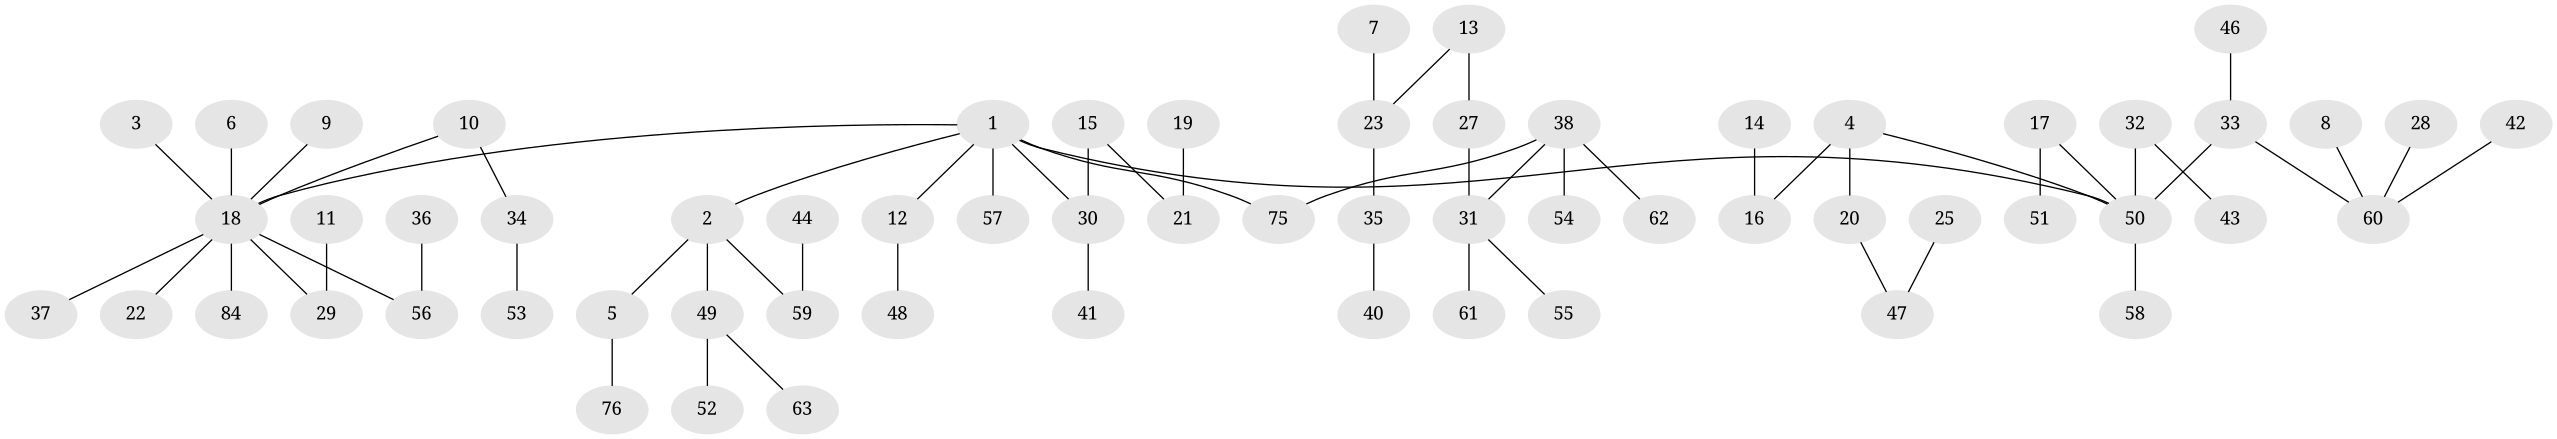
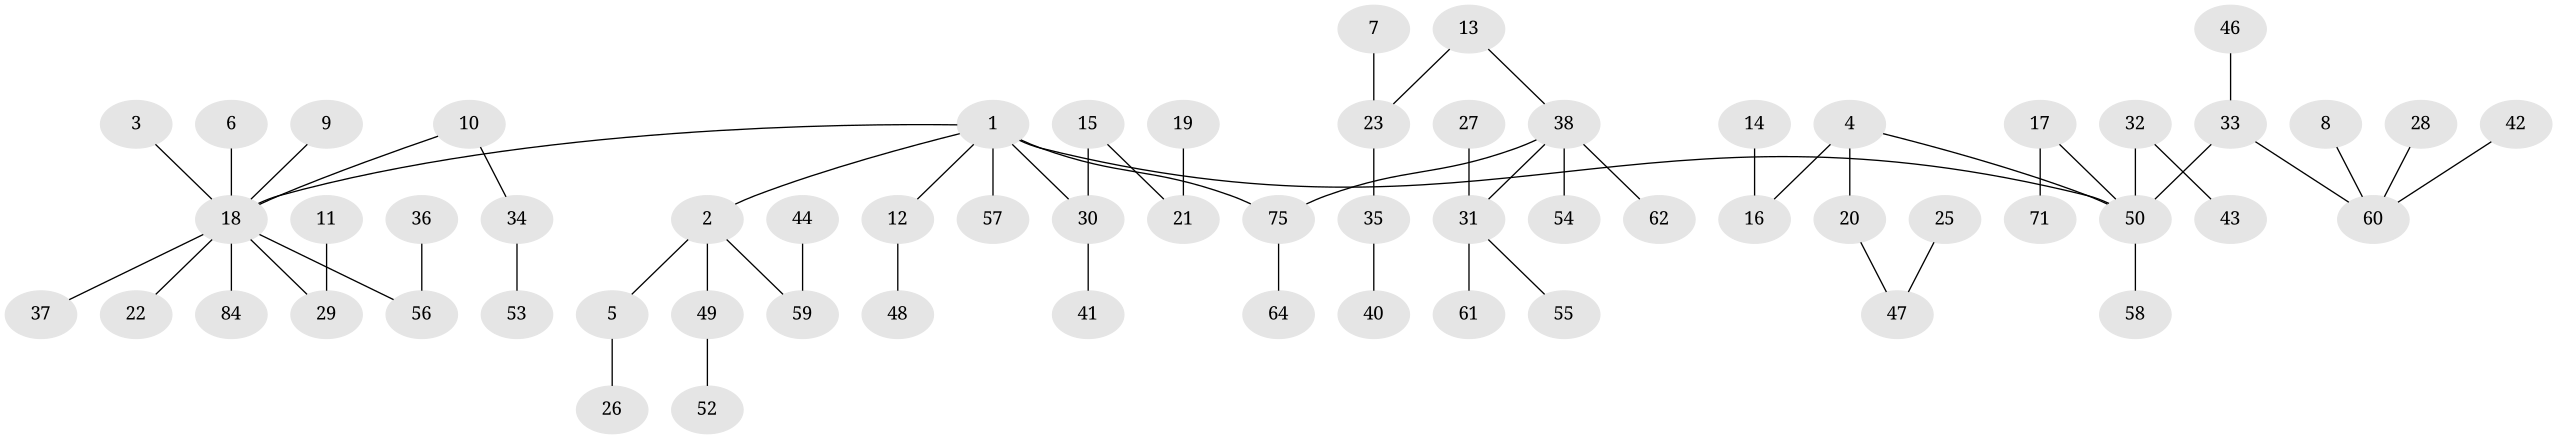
edge "13" -- "27": now "13" -- "38"
node "51": label "51" -> "71"
node "64": added
node "76": label "76" -> "26"
node "63": removed
